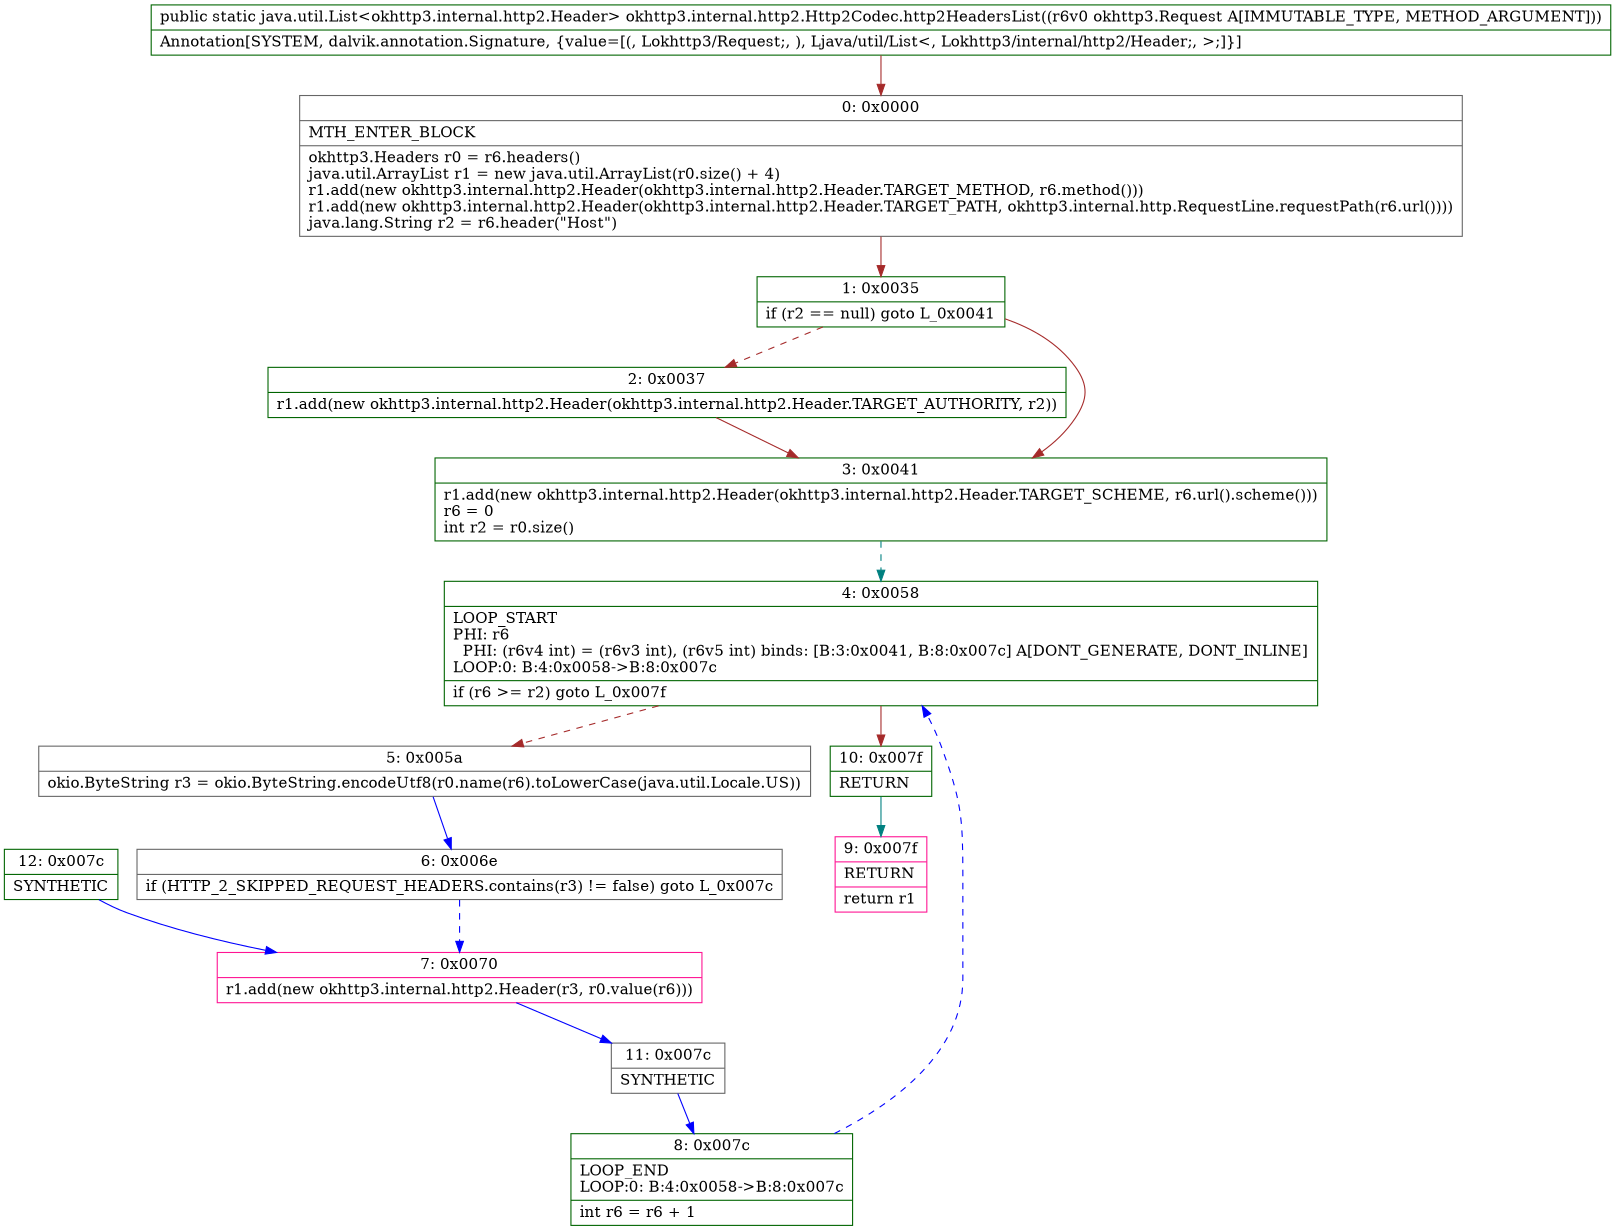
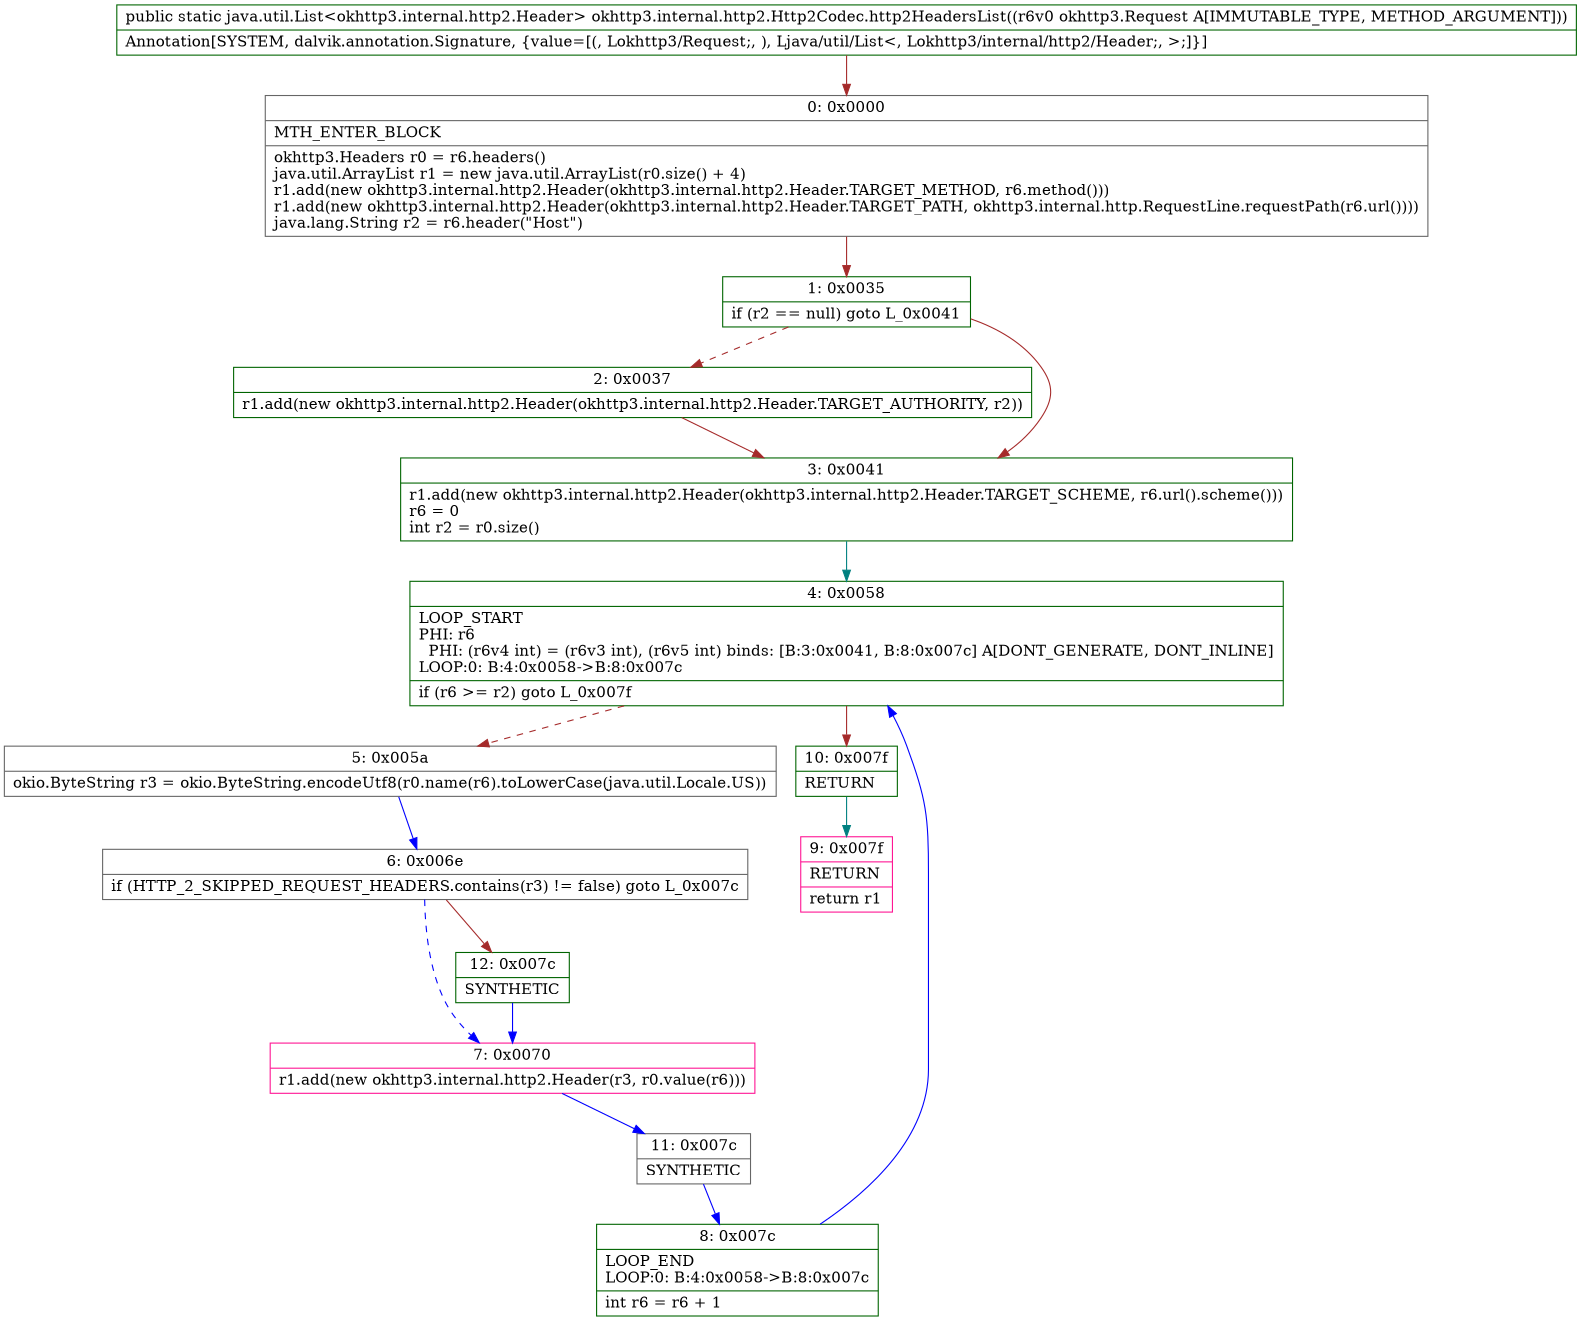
edge "3: 0x0041" -> "4: 0x0058": style dashed -> solid
edge "6: 0x006e" -> "12: 0x007c": added
edge "8: 0x007c" -> "4: 0x0058": style dashed -> solid
